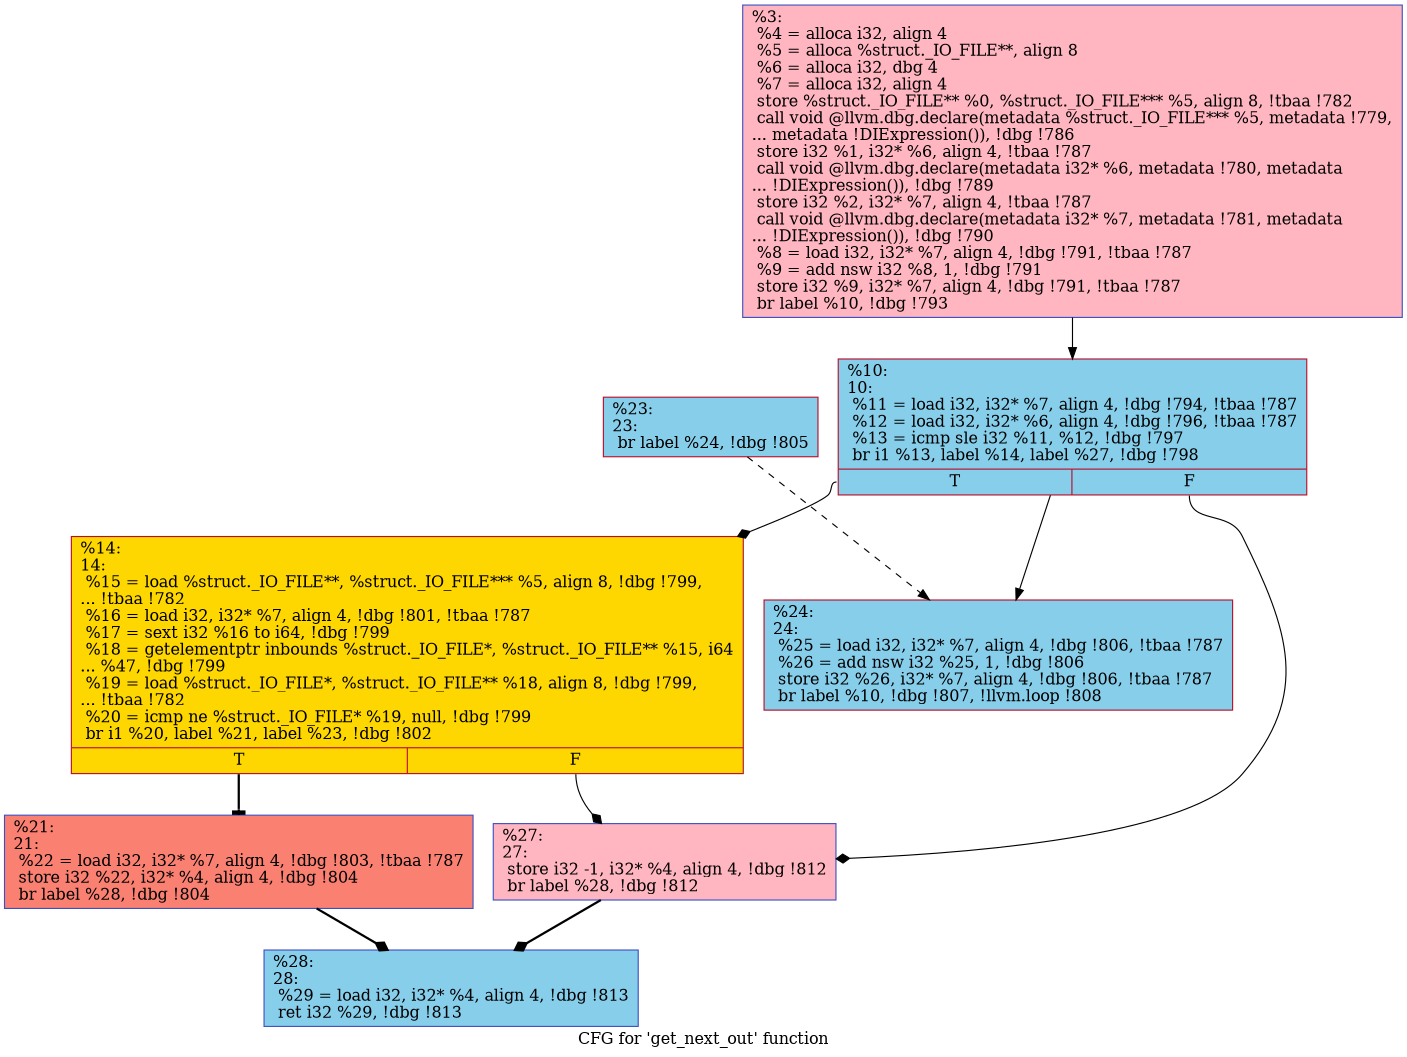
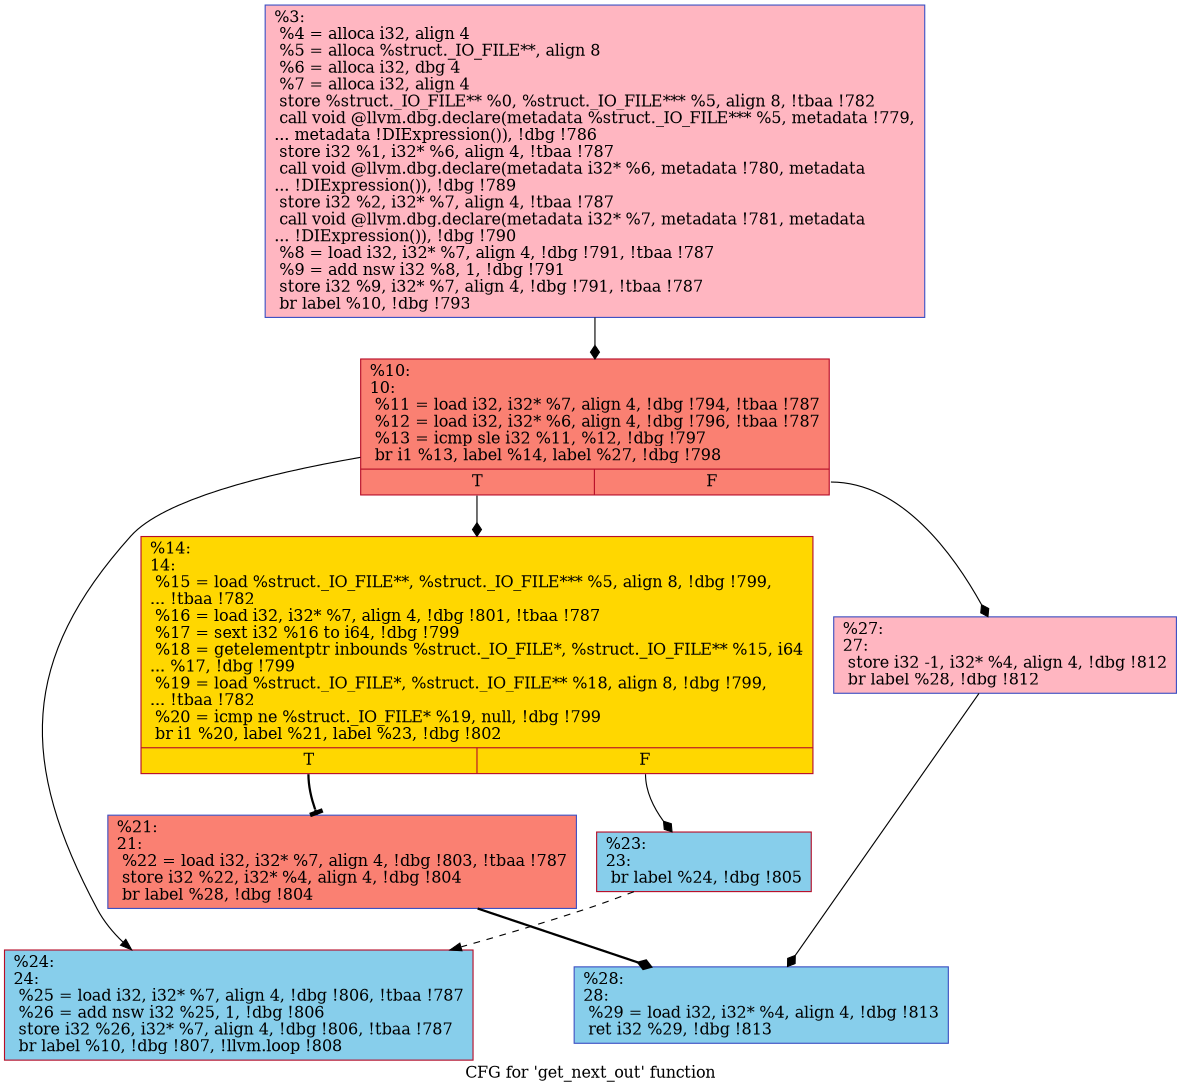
edge "%3:" -> "%10:": arrowhead normal -> diamond
node "%10:": fillcolor skyblue -> salmon
node "%14:": text "... %47, !dbg !799" -> "... %17, !dbg !799"
edge "%14:" -> "%27:": now "%14:" -> "%23:"
edge "%27:" -> "%28:": style bold -> solid
